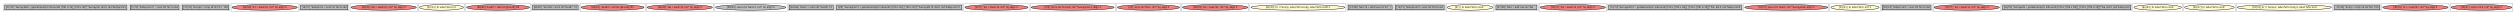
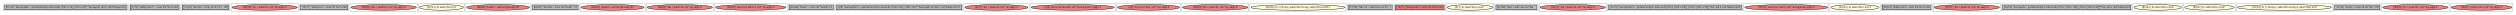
node "[38/39]  store i32 %inc14, i32* %i, align 4": fillcolor grey -> lightcoral
node "[12/15]  %idxprom9 = sext i32 %4 to i64": fillcolor grey -> lightcoral
